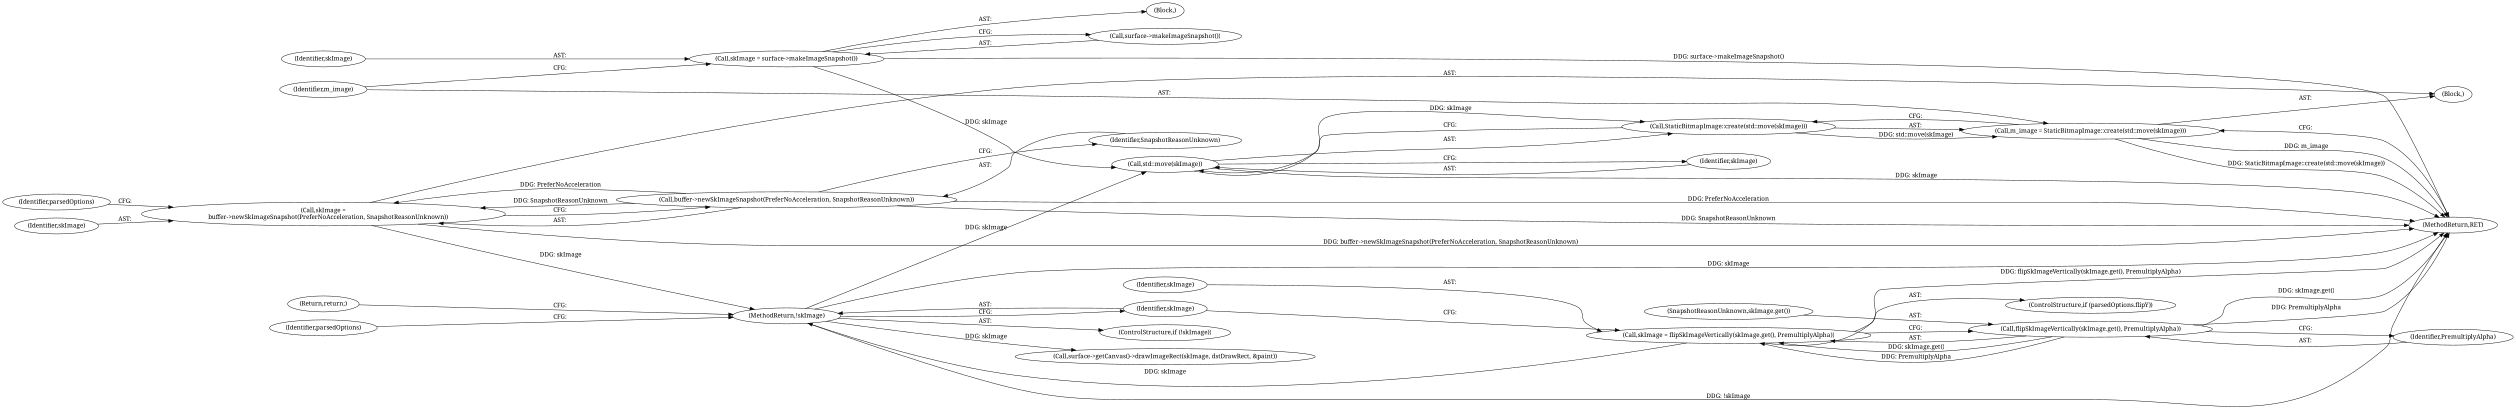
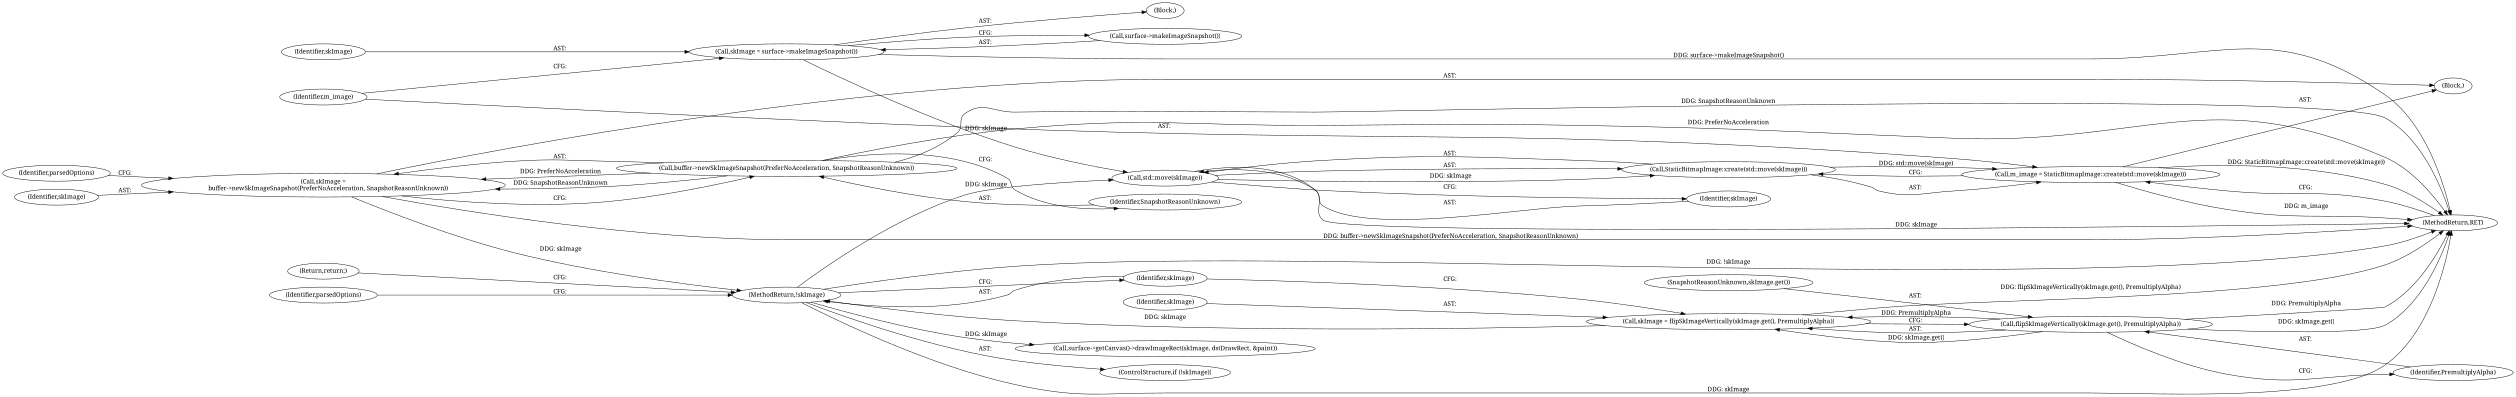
edge "(Call,StaticBitmapImage::create(std::move(skImage)))" -> "(Call,std::move(skImage))": label "CFG: " -> "AST: "
node "(ControlStructure,if (parsedOptions.flipY))": removed
